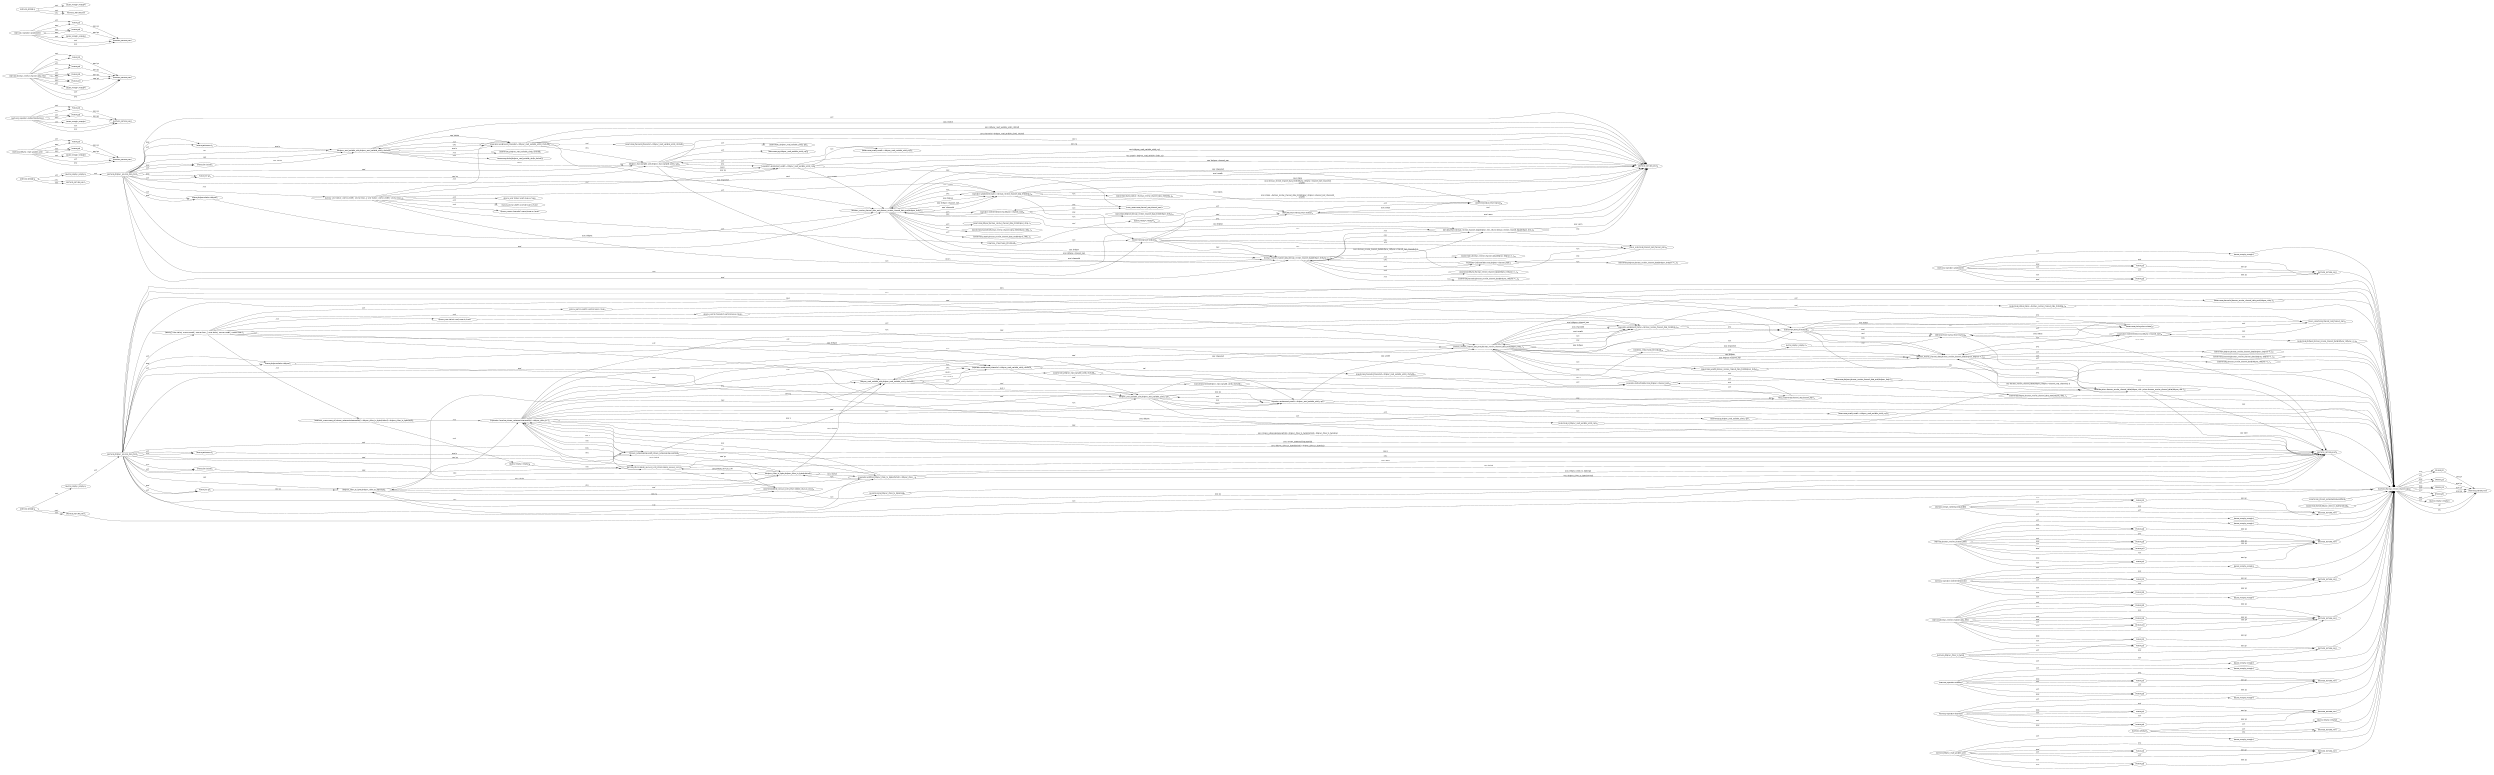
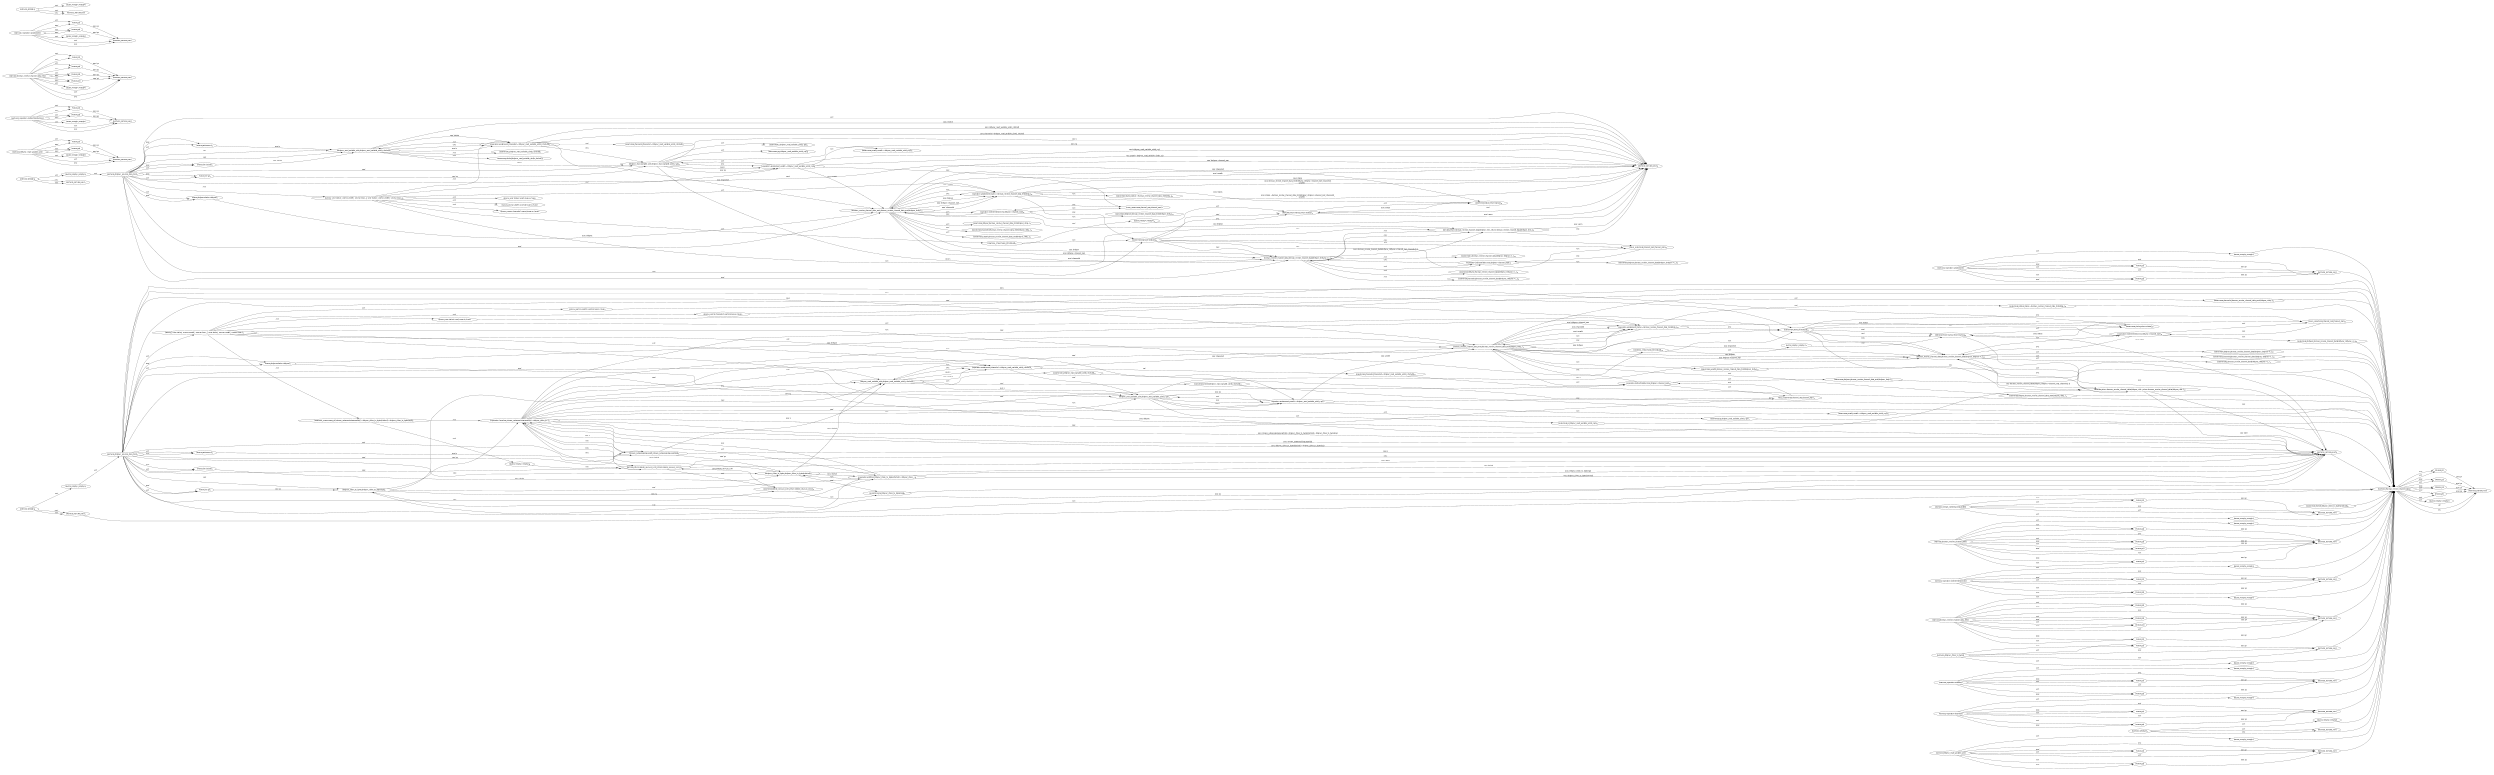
edge "(drdynvc_cblen_to_bytes,drdynvc_cblen_to_bytes(cbChId))" -> "(drdynvc_cblen_to_bytes,drdynvc_cblen_to_bytes(Sp))": now "(drdynvc_cblen_to_bytes,drdynvc_cblen_to_bytes(cbChId))" -> "(IDENTIFIER,Sp,drdynvc_cblen_to_bytes(Sp))"
node "(IDENTIFIER,s,Stream_GetRemainingLength(s))": removed
